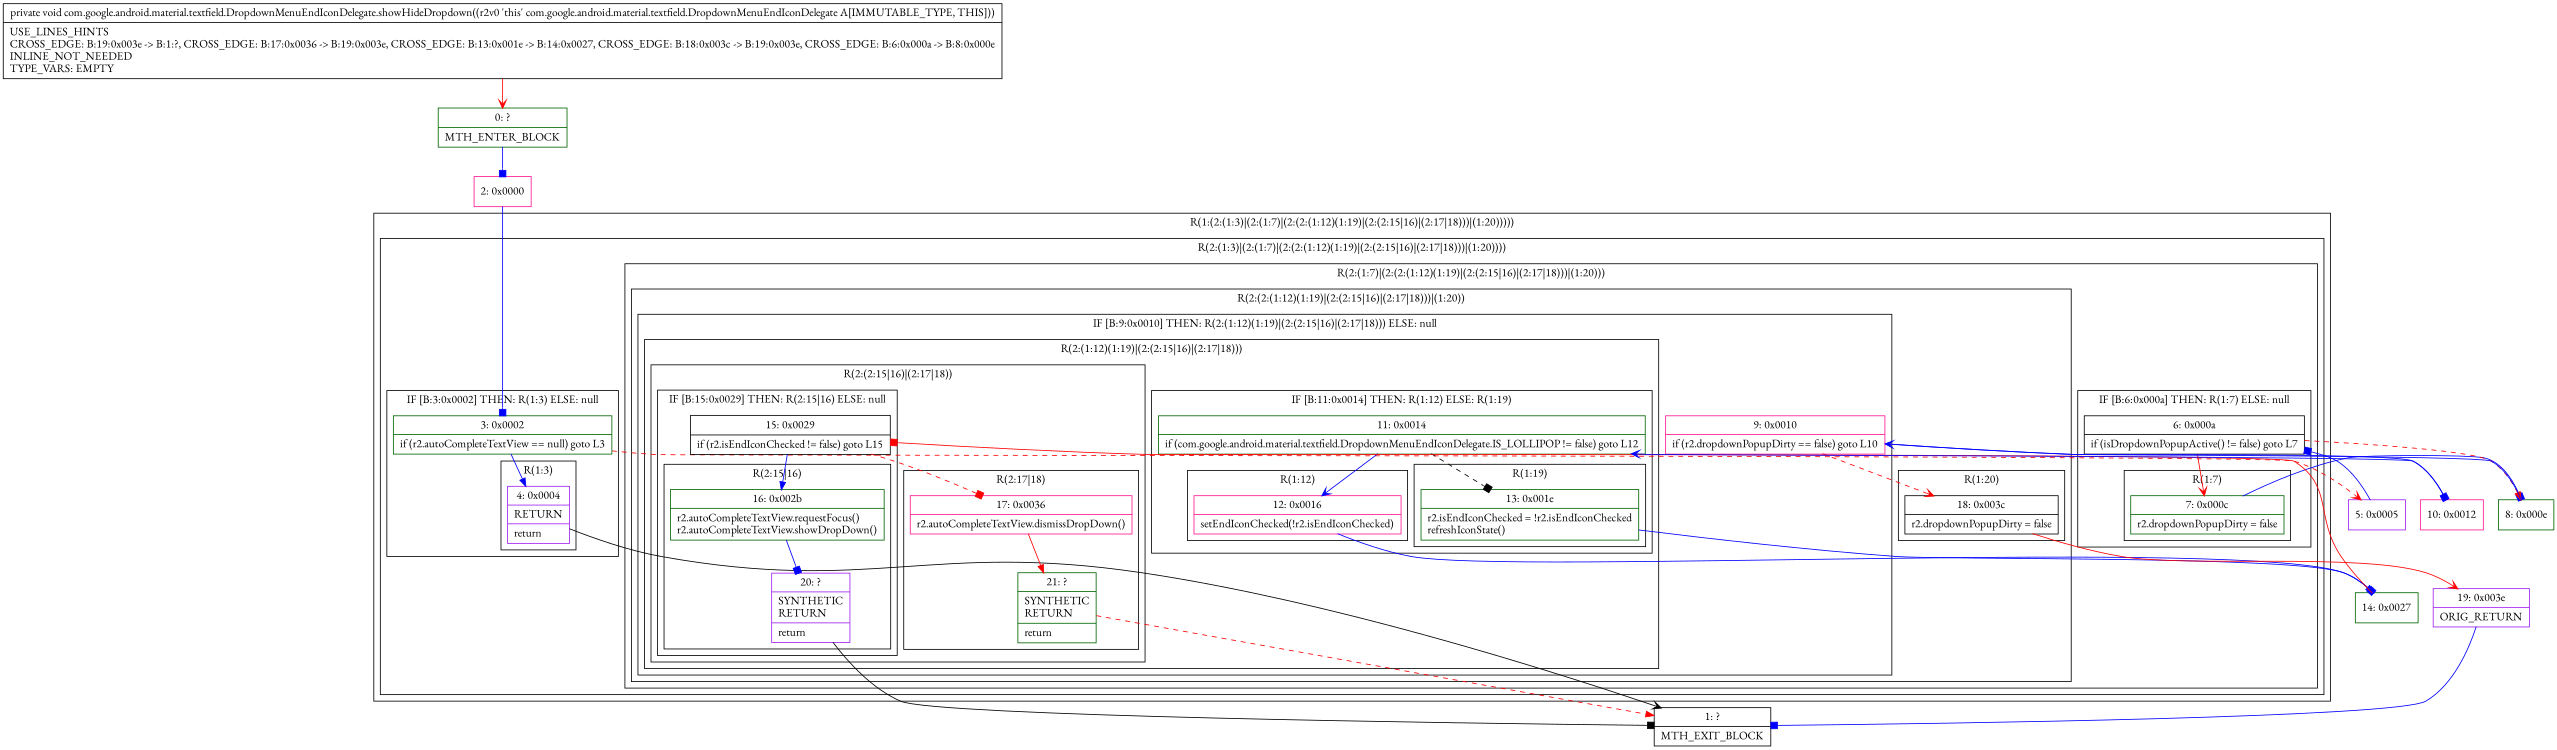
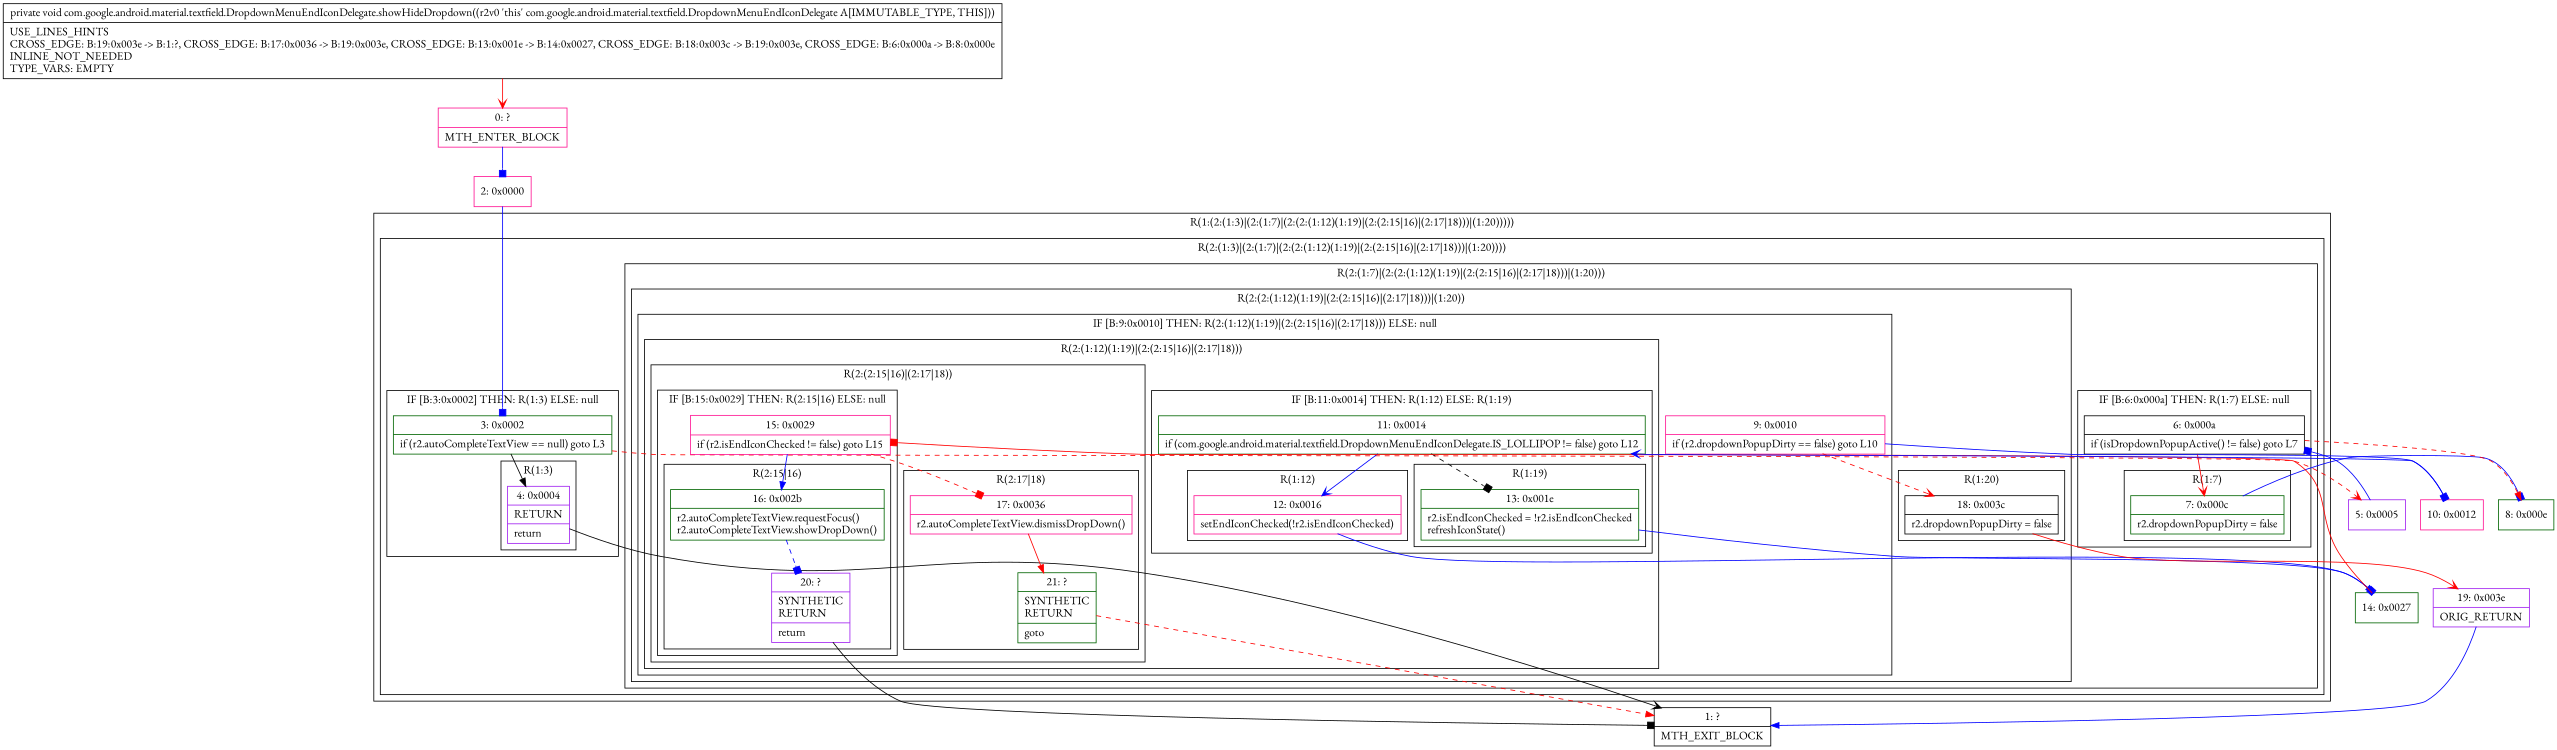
node "0: ?": color darkgreen -> deeppink
node "15: 0x0029": color black -> deeppink
edge "8: 0x000e" -> "9: 0x0010": removed
edge "3: 0x0002" -> "4: 0x0004": color blue -> black
edge "16: 0x002b" -> "20: ?": style solid -> dashed
node "21: ?": text "return" -> "goto"
edge "19: 0x003e" -> "1: ?": arrowhead box -> normal
